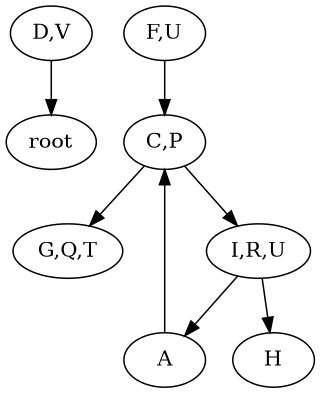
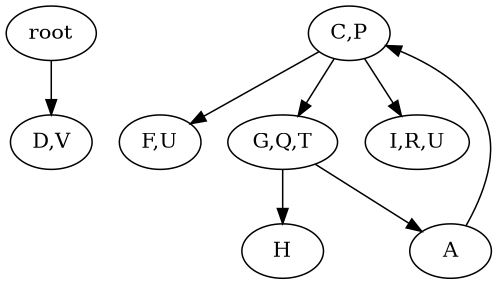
edge "D,V" -> "root": reversed
edge "F,U" -> "C,P": reversed
edge "I,R,U" -> "H": now "G,Q,T" -> "H"
edge "I,R,U" -> "A": now "G,Q,T" -> "A"
